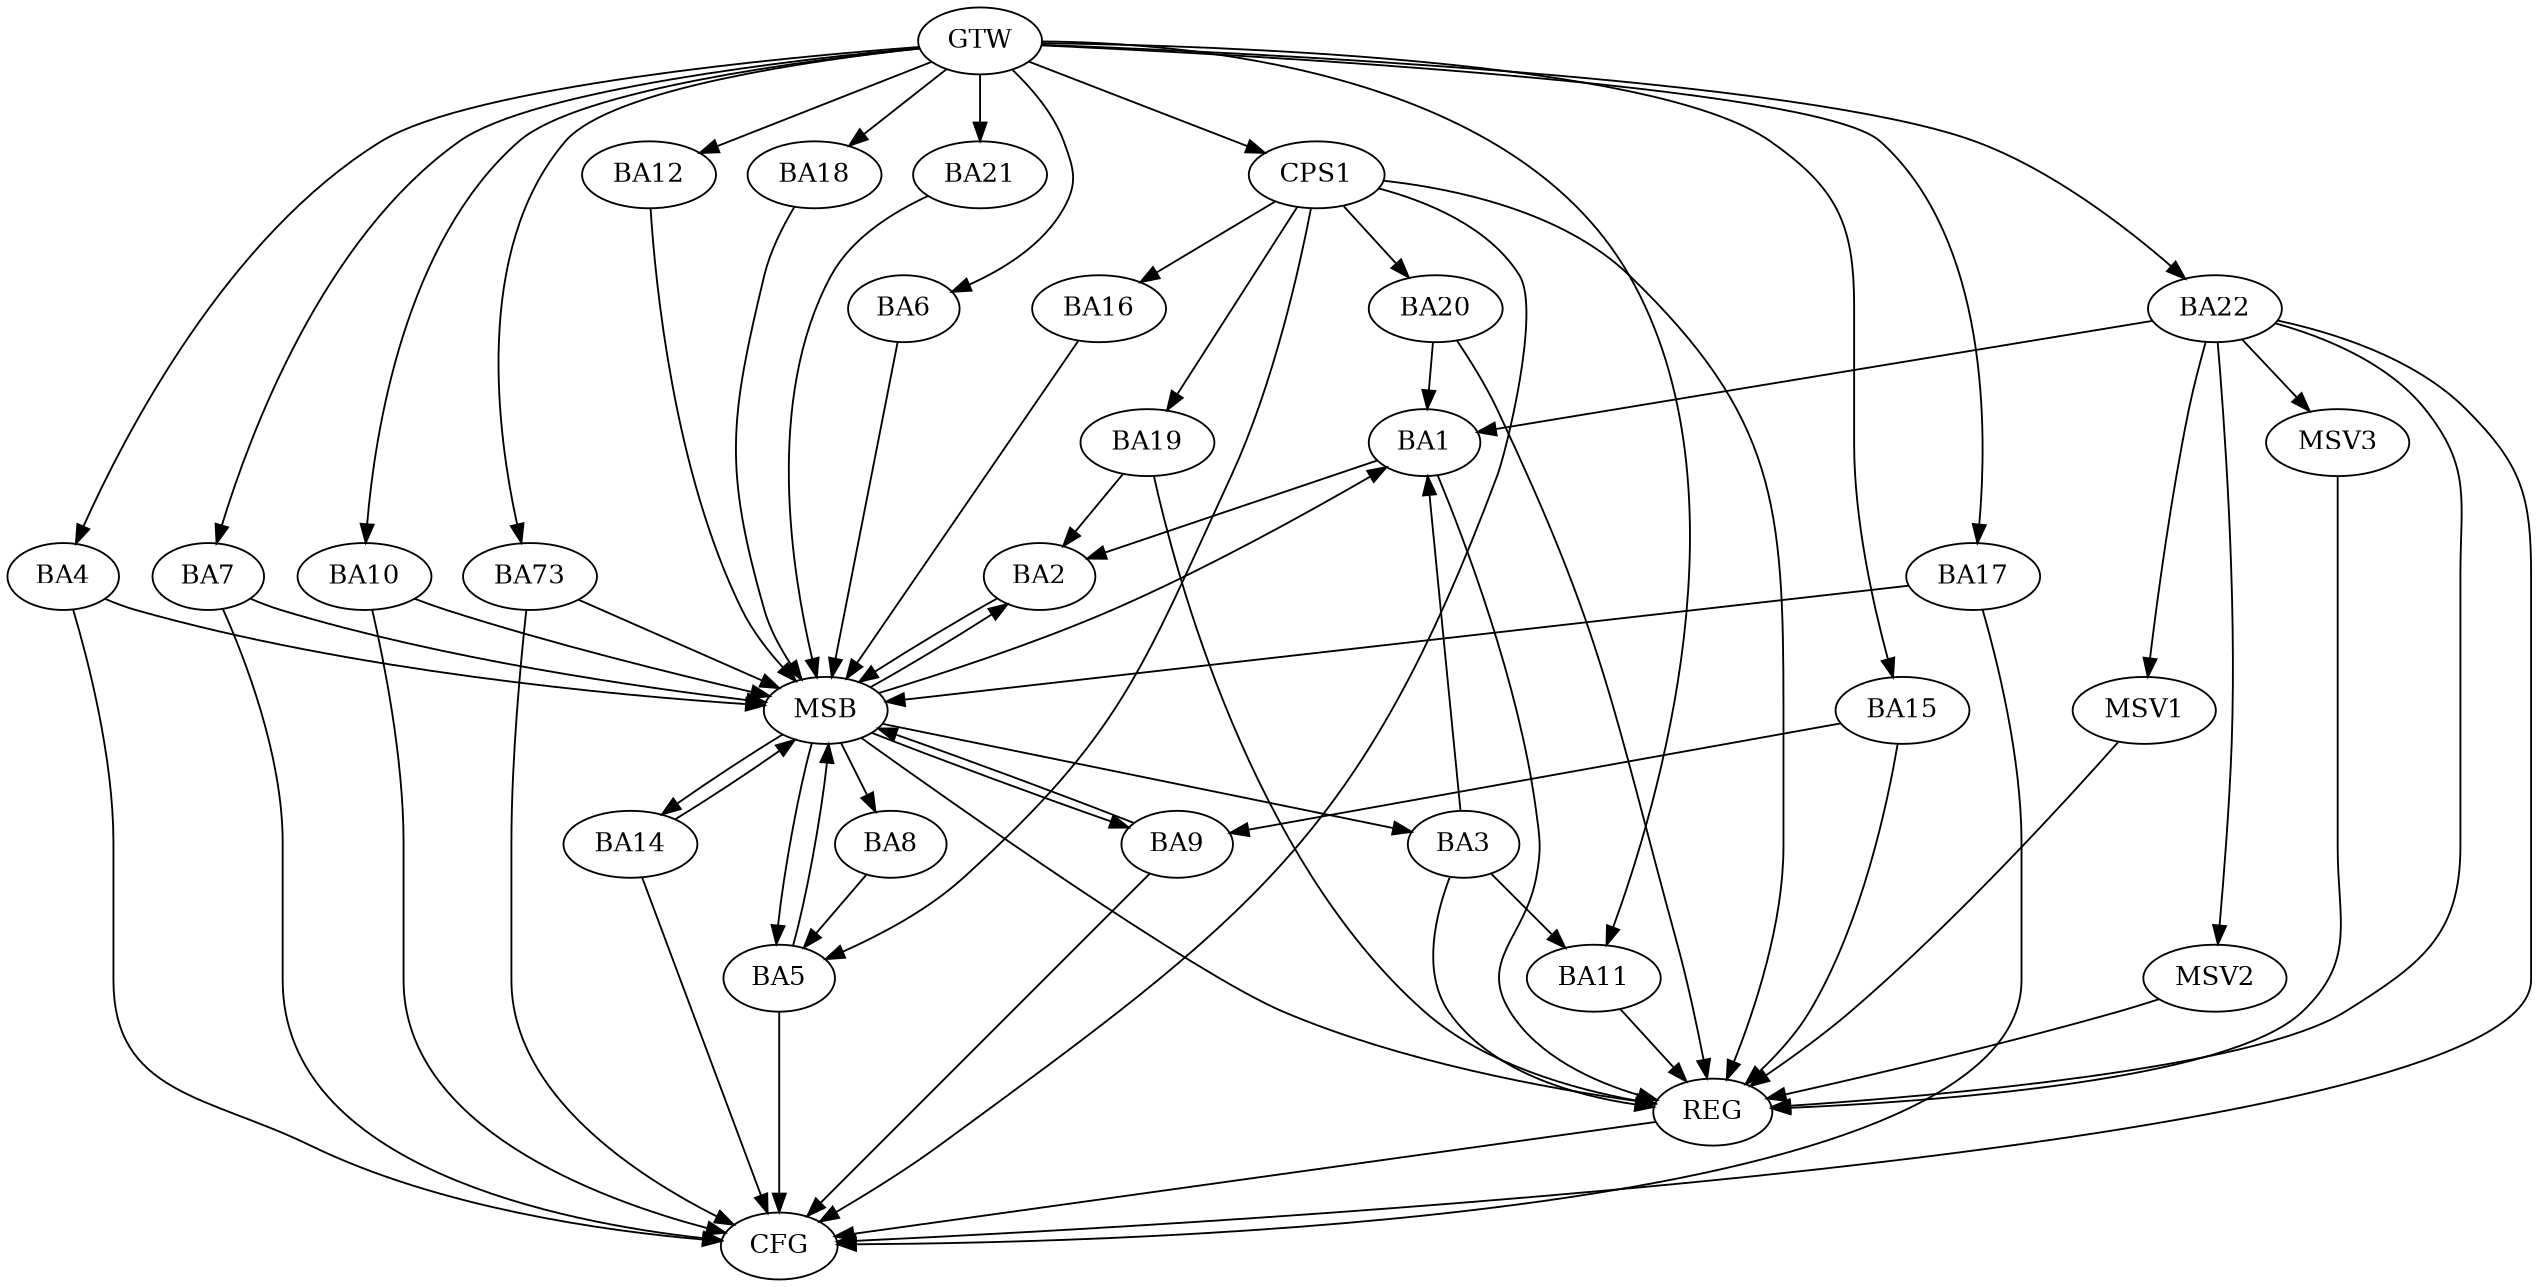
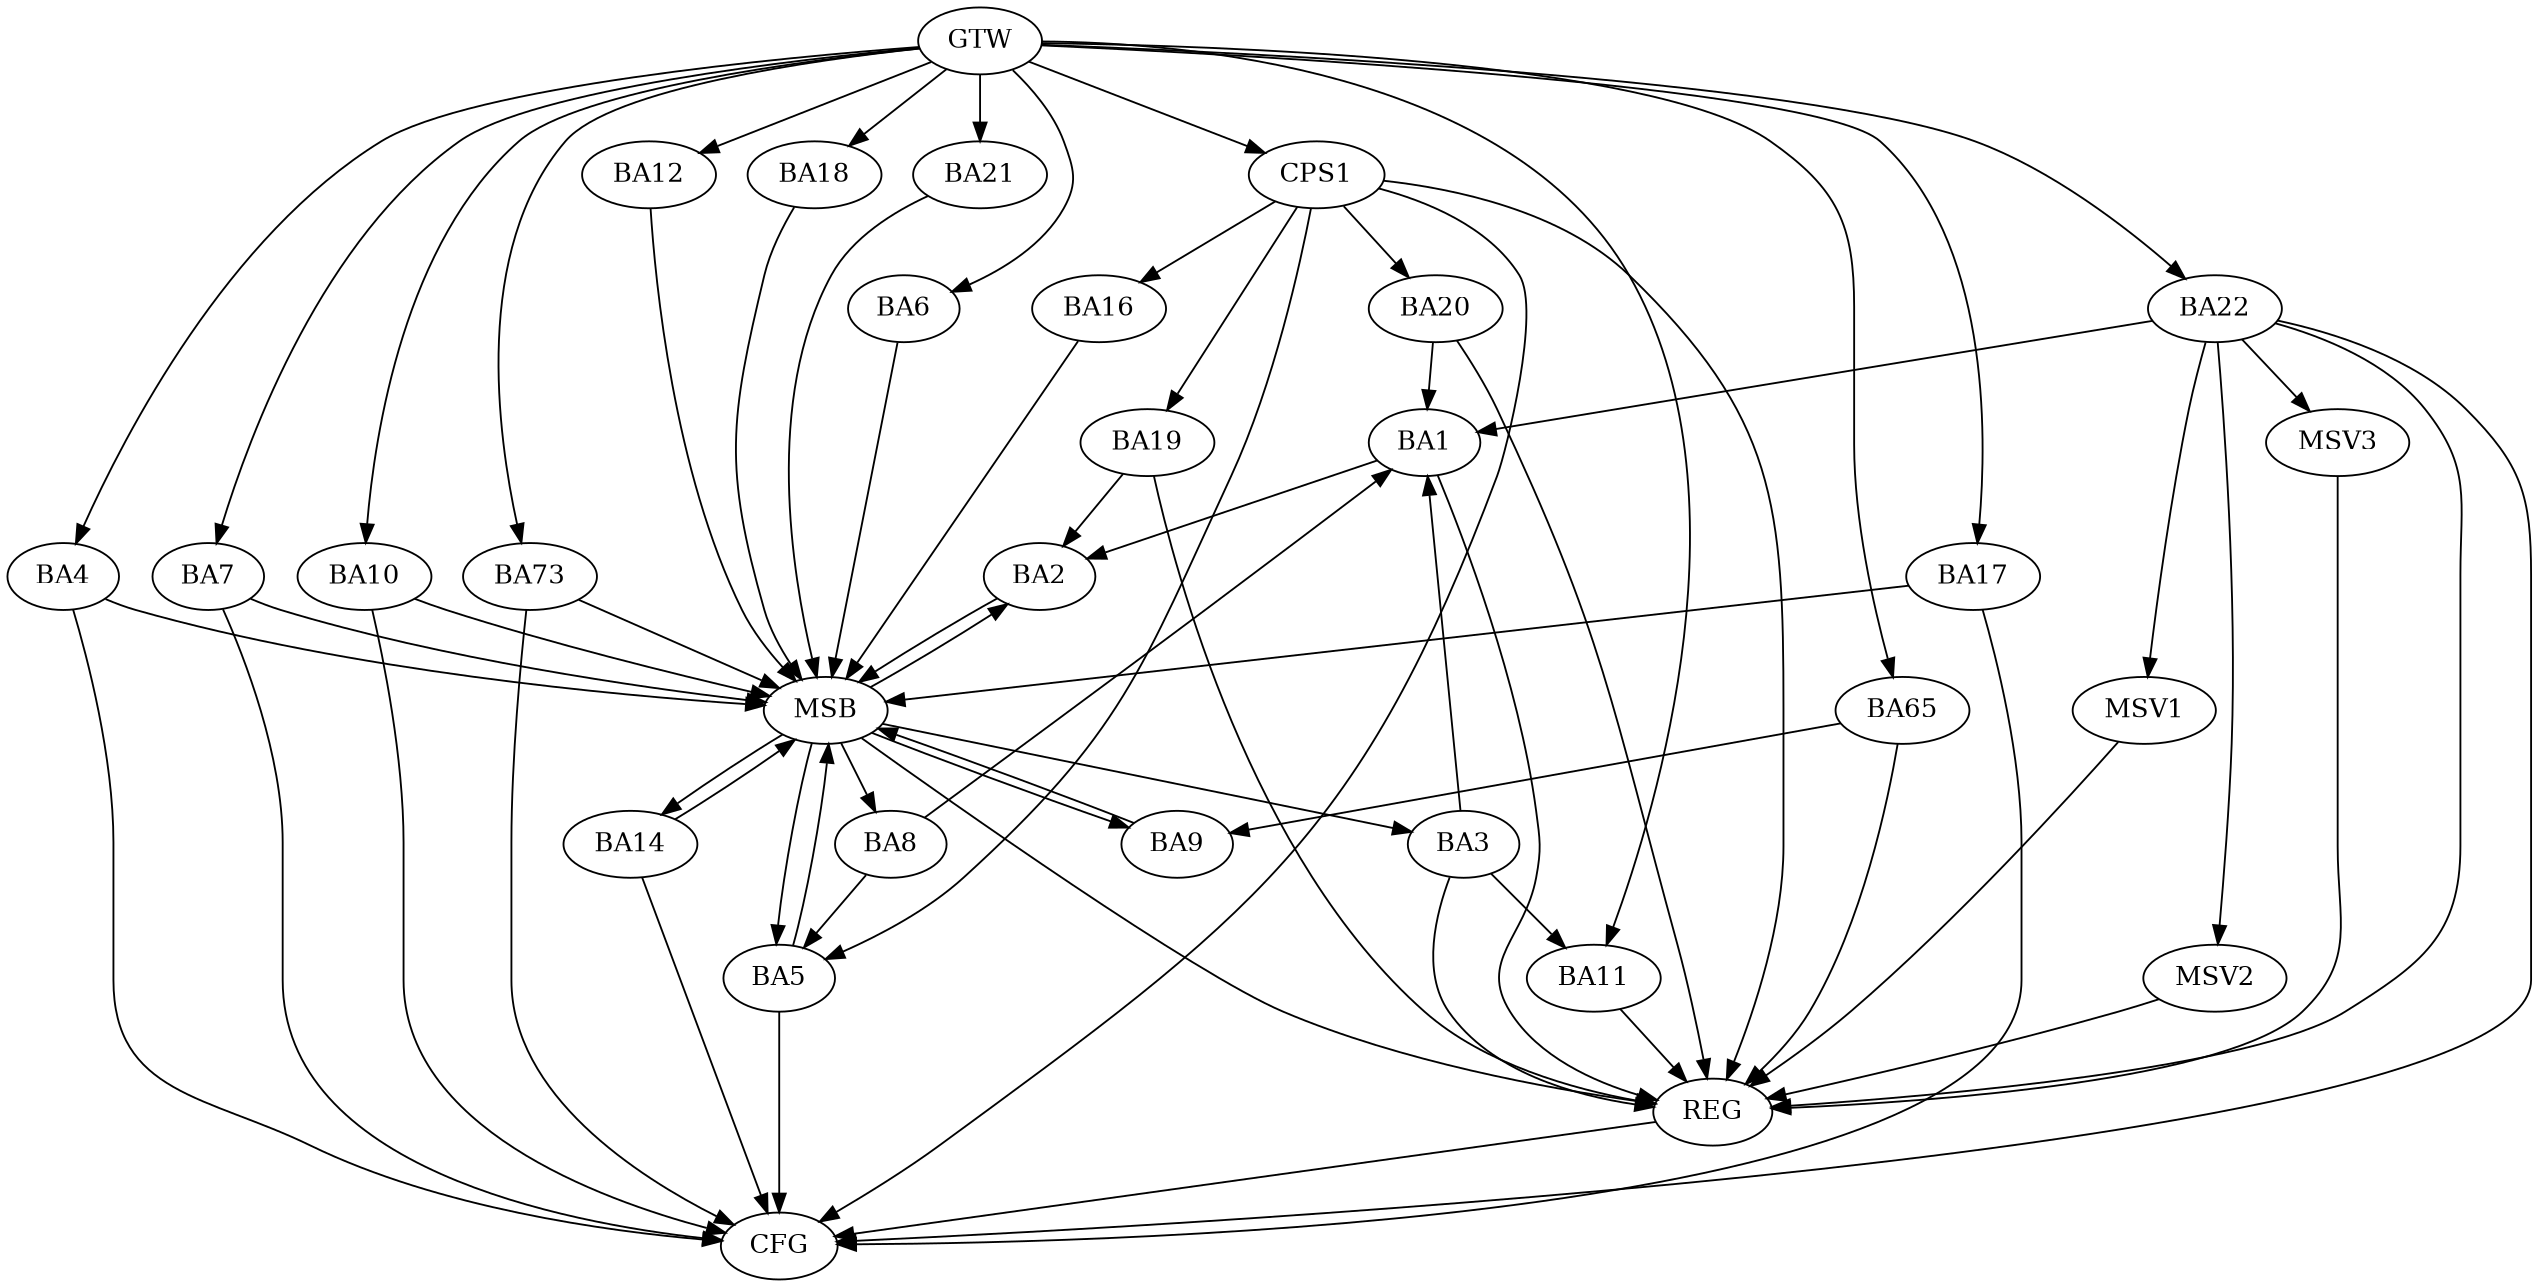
edge "MSB" -> "BA1": now "BA8" -> "BA1"
node "BA15": label "BA15" -> "BA65"
edge "BA9" -> "CFG": removed
